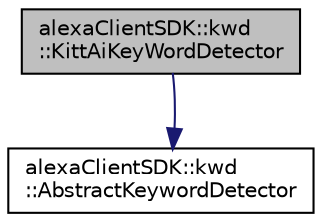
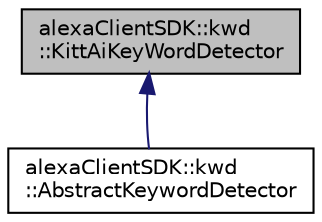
edge "alexaClientSDK::kwd ::KittAiKeyWordDetector" -> "alexaClientSDK::kwd ::AbstractKeywordDetector": reversed
